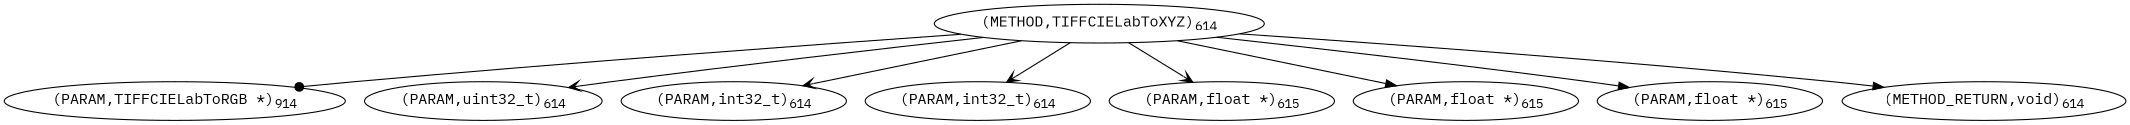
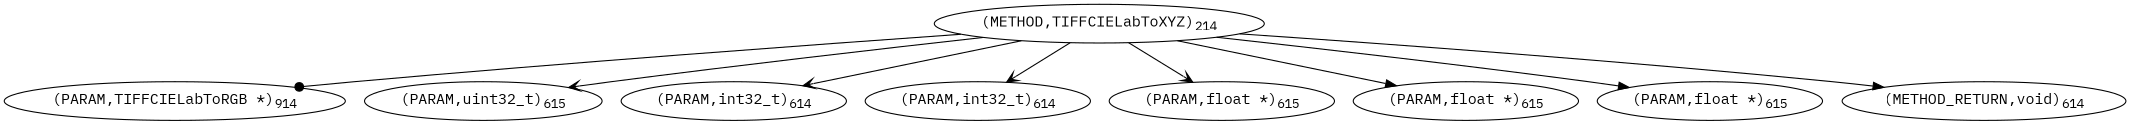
node "(METHOD,TIFFCIELabToXYZ)": text "614" -> "214"
node "(PARAM,uint32_t)": text "614" -> "615"
